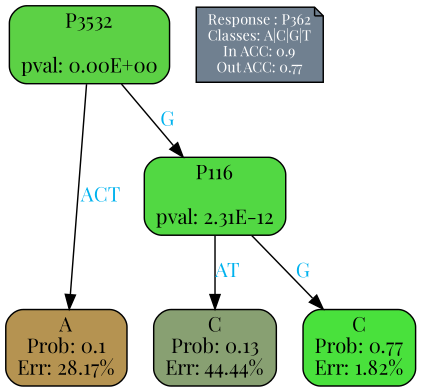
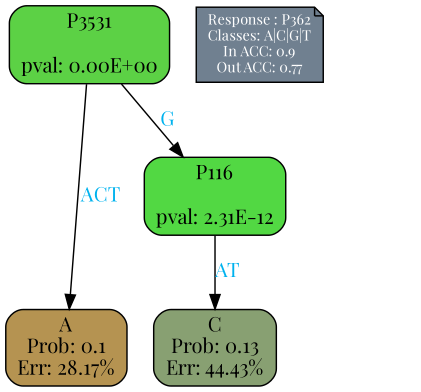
node "P3532 pval: 0.00E+00": label "P3532 pval: 0.00E+00" -> "P3531 pval: 0.00E+00"
node "C Prob: 0.13 Err: 44.44%": label "C Prob: 0.13 Err: 44.44%" -> "C Prob: 0.13 Err: 44.43%"
node "C Prob: 0.77 Err: 1.82%": removed
